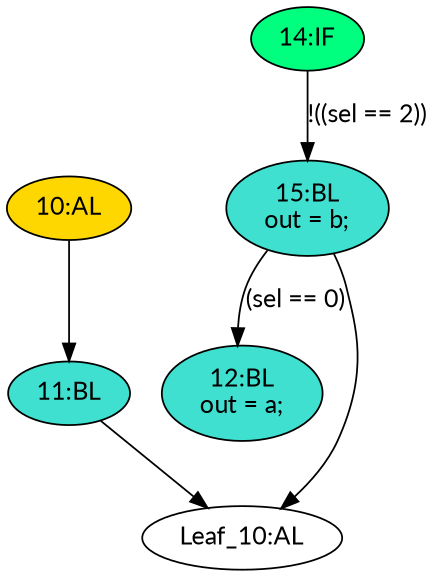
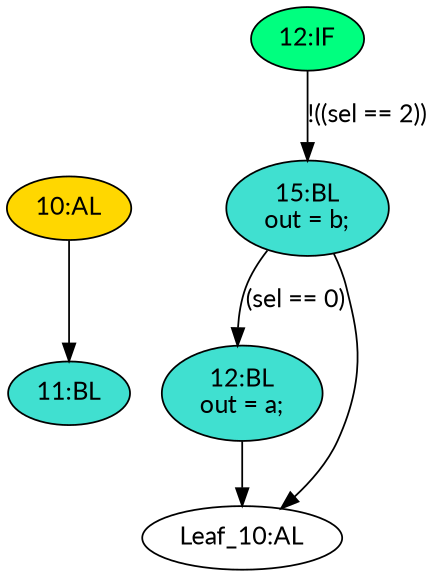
node "14:IF": label "14:IF" -> "12:IF"
edge "11:BL" -> "Leaf_10:AL": now "12:BL out = a;" -> "Leaf_10:AL"
